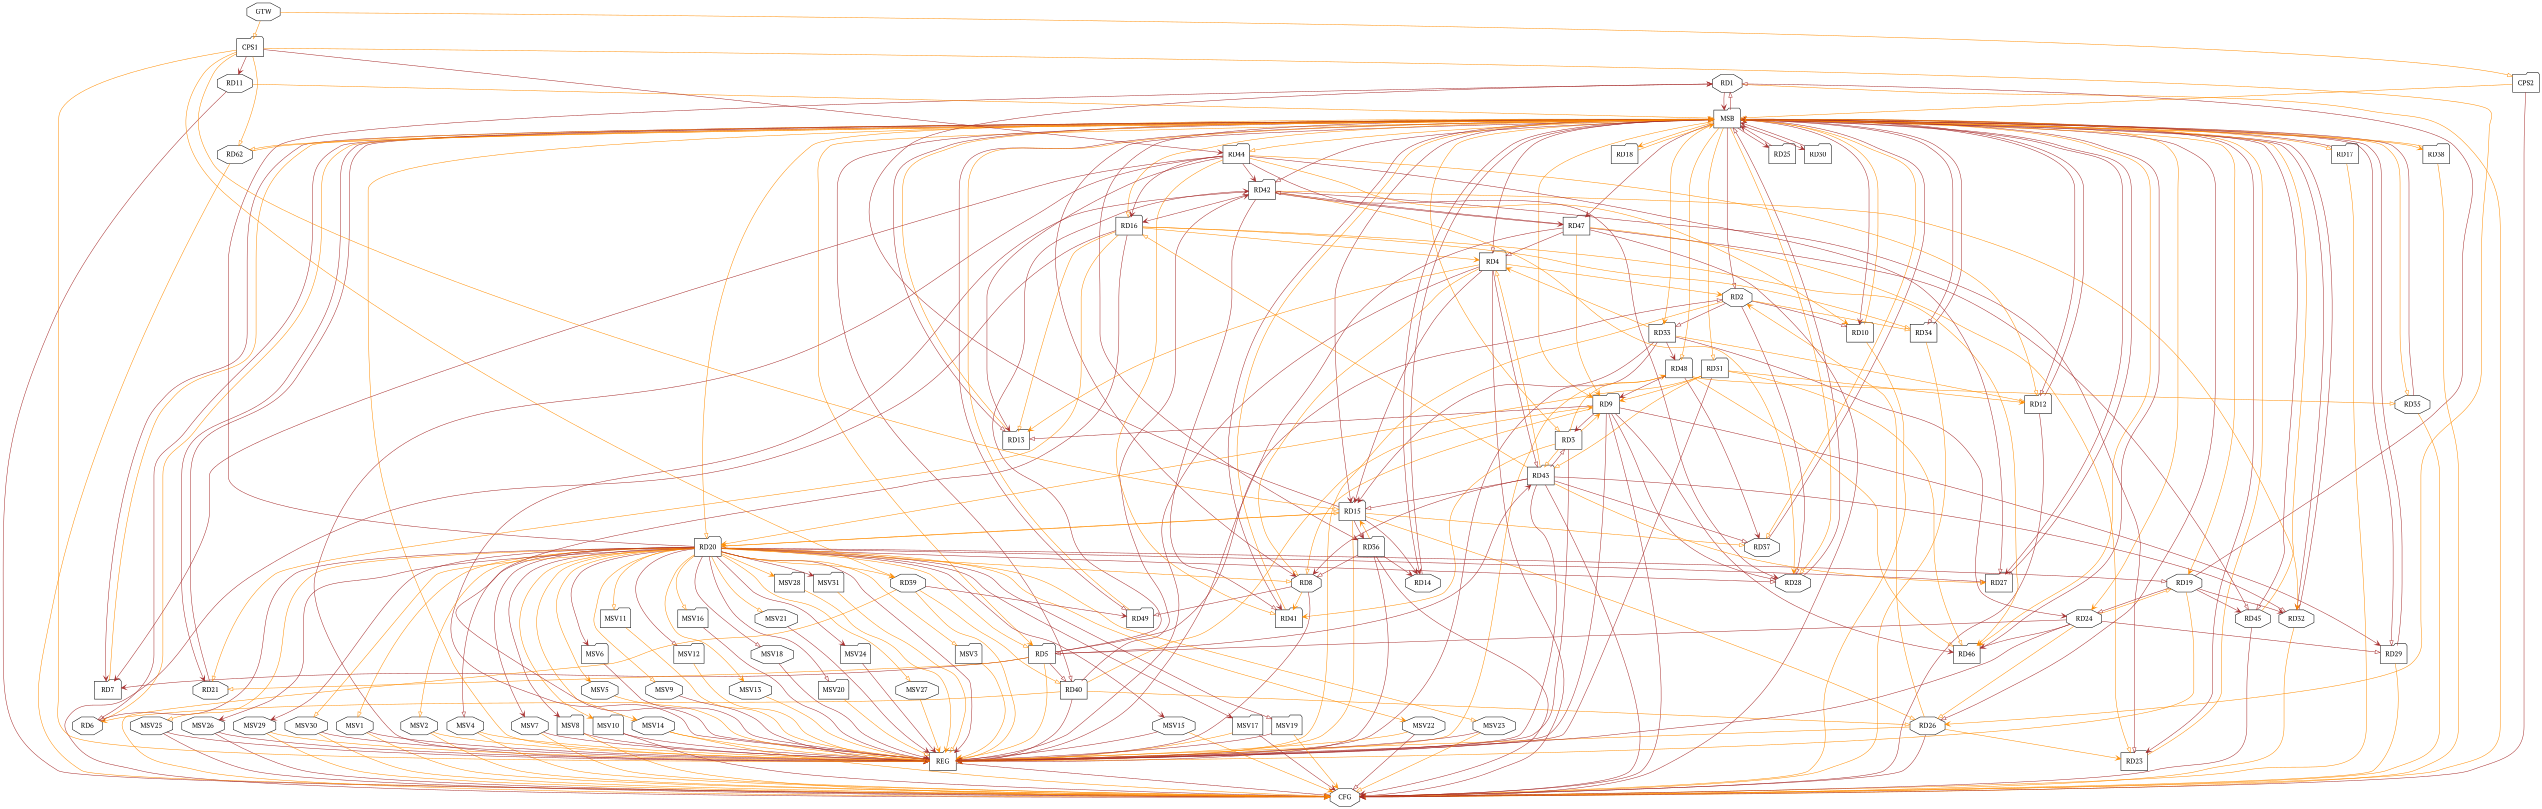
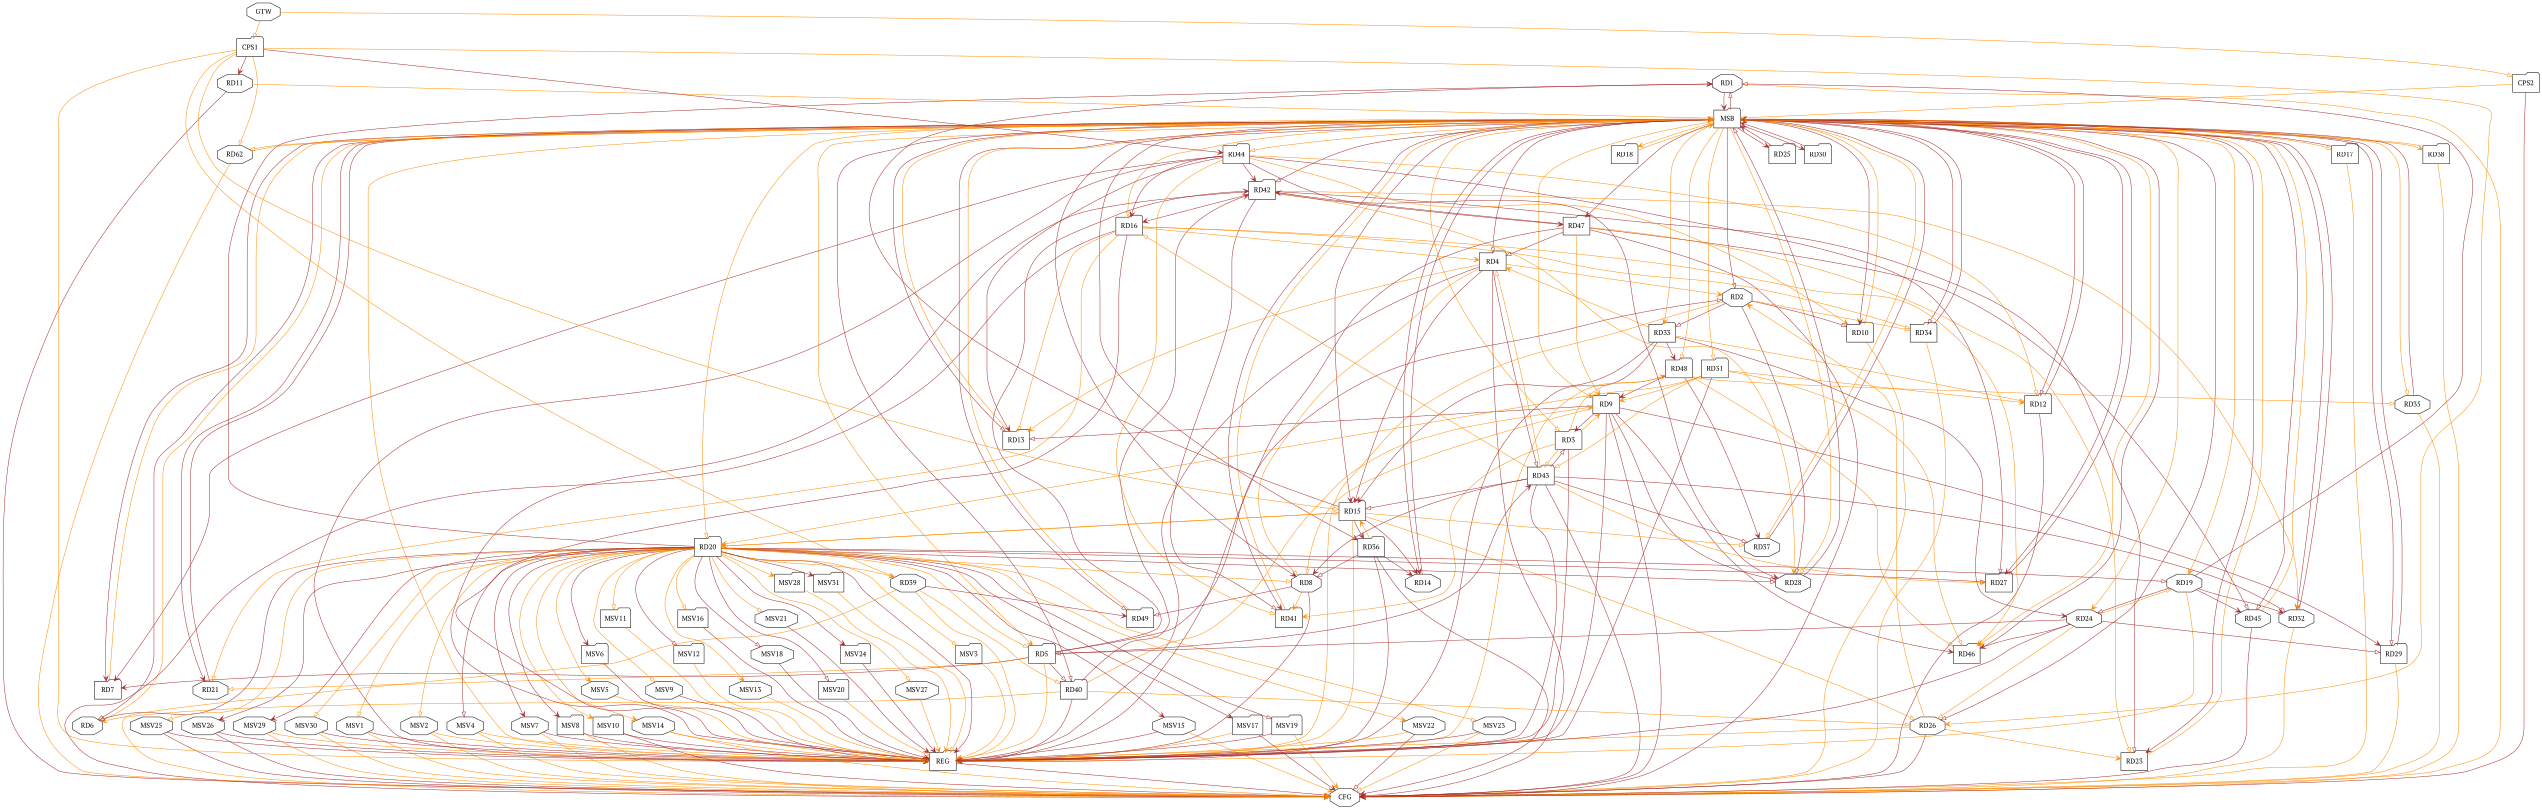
edge "RD47" -> "RD42": arrowhead onormal -> vee
